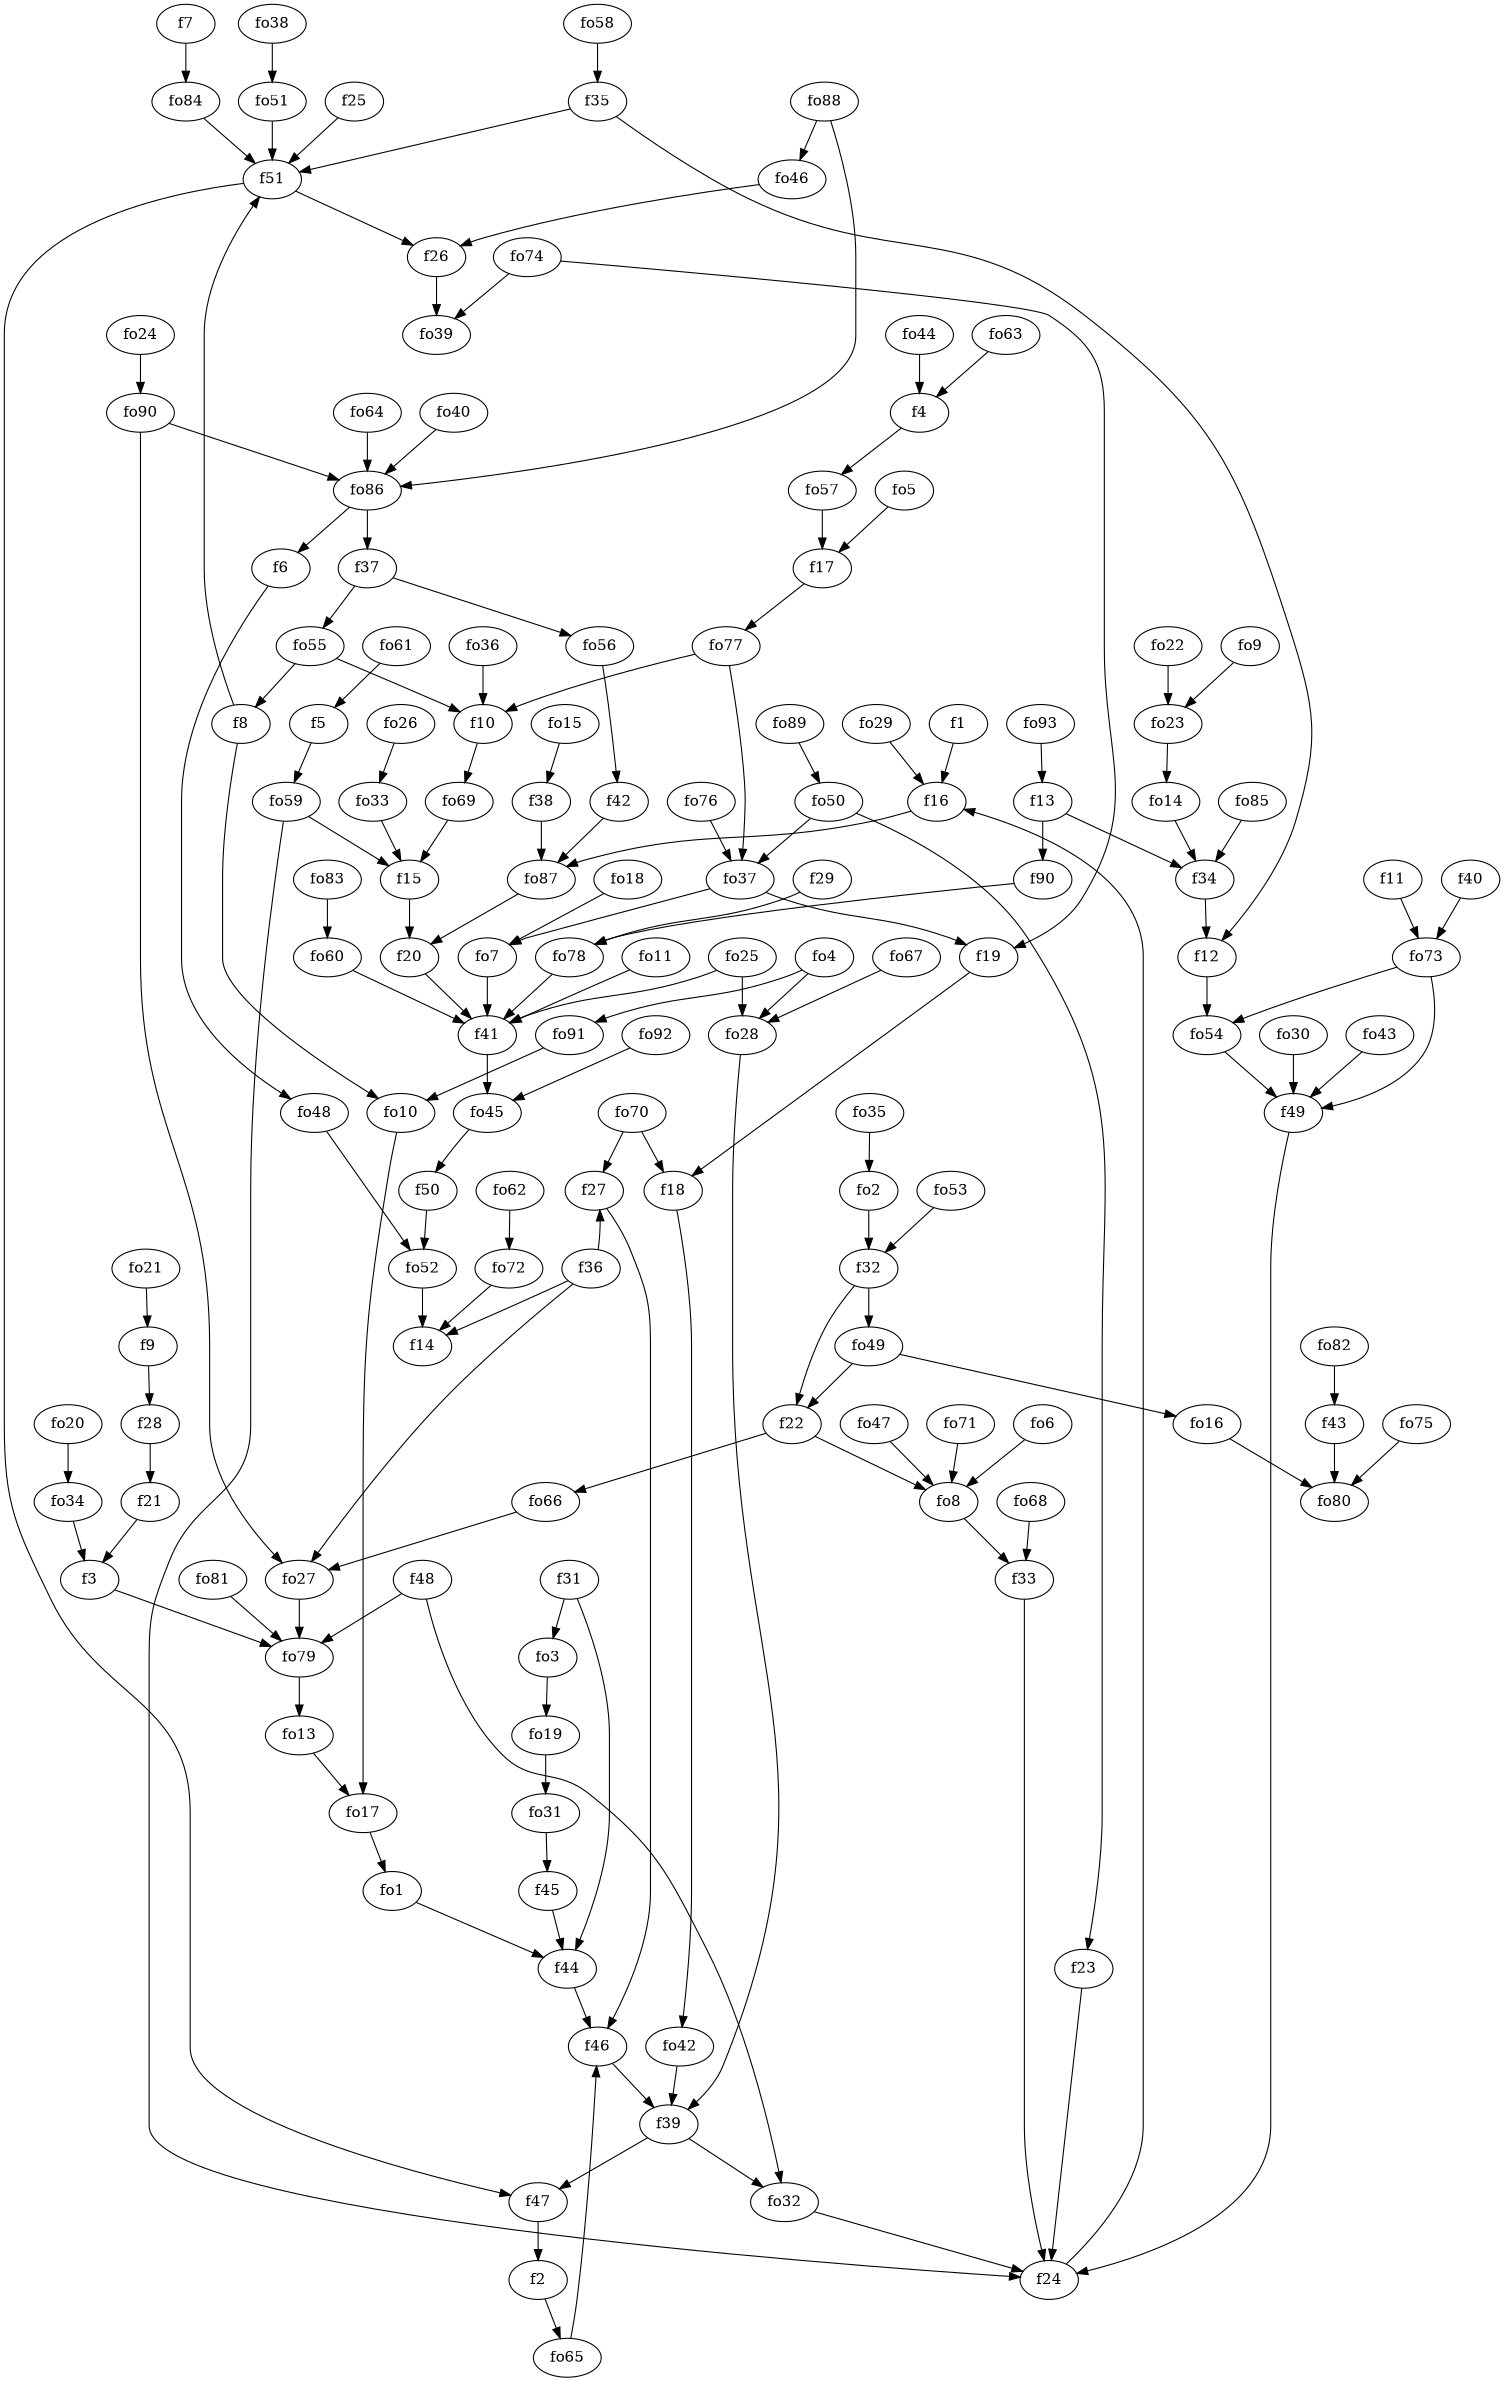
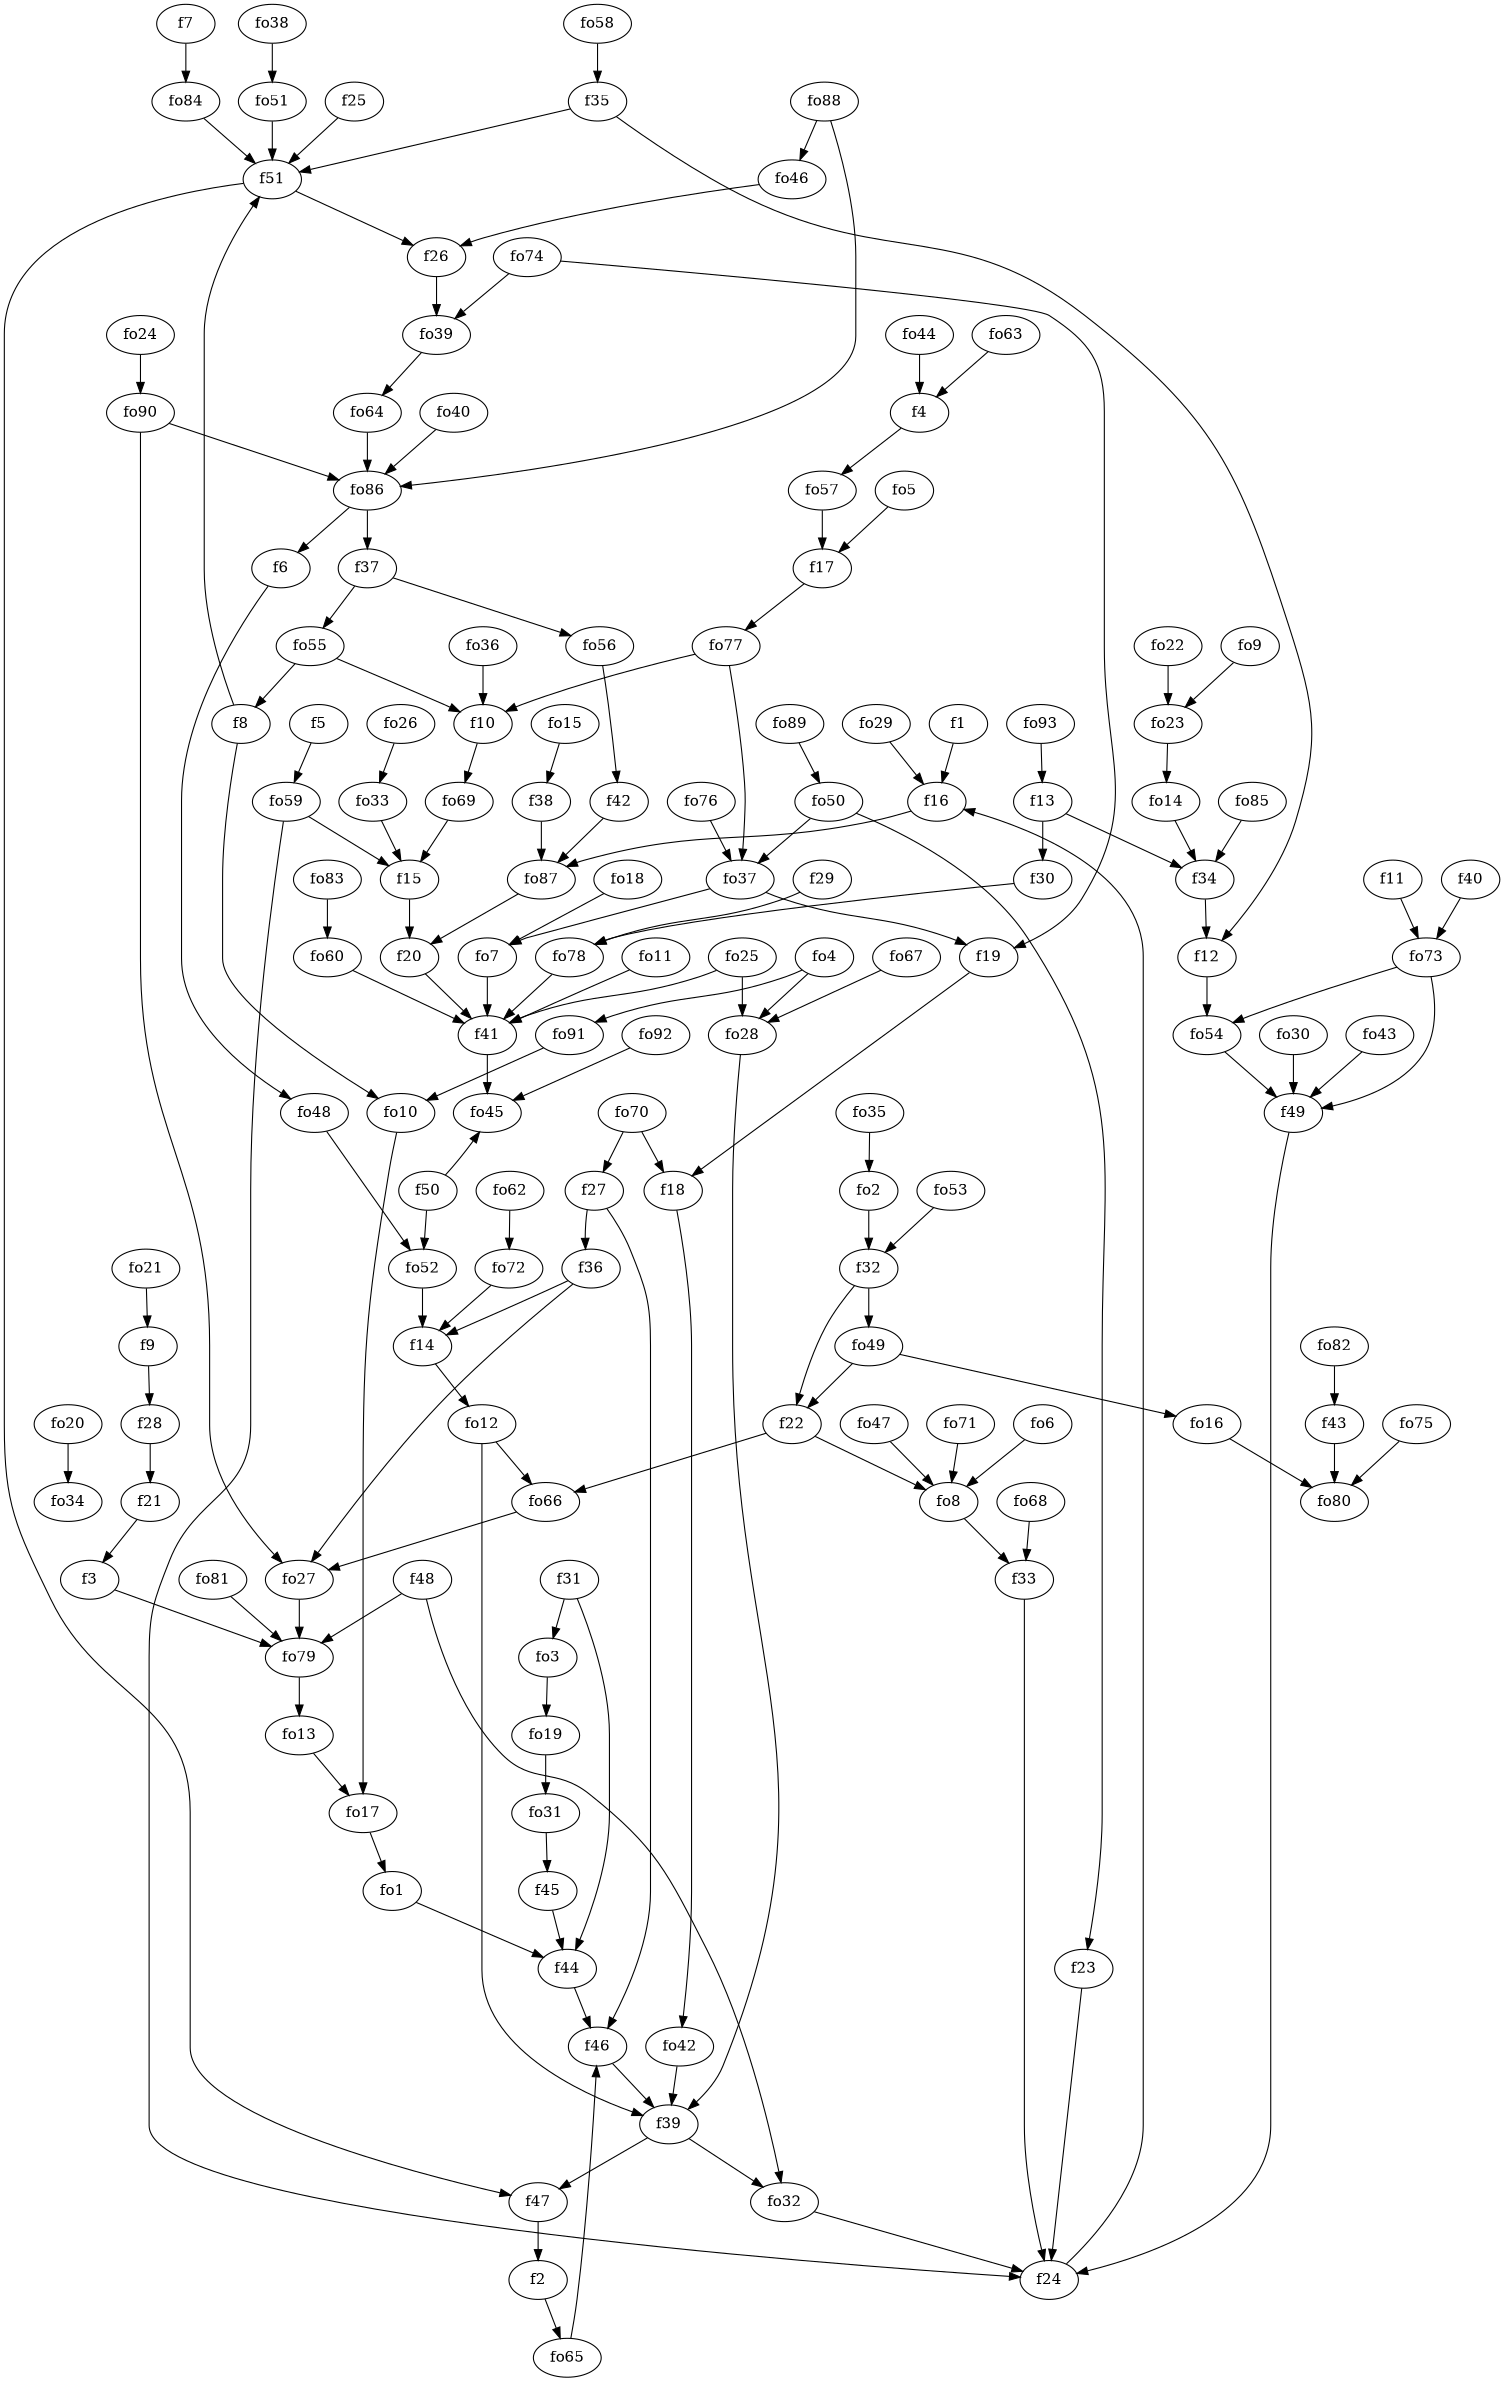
edge "fo39" -> "fo64": added
node "fo61": removed
node "f90": label "f90" -> "f30"
edge "fo45" -> "f50": reversed
edge "f36" -> "f27": reversed
node "fo12": added
edge "fo34" -> "f3": removed
